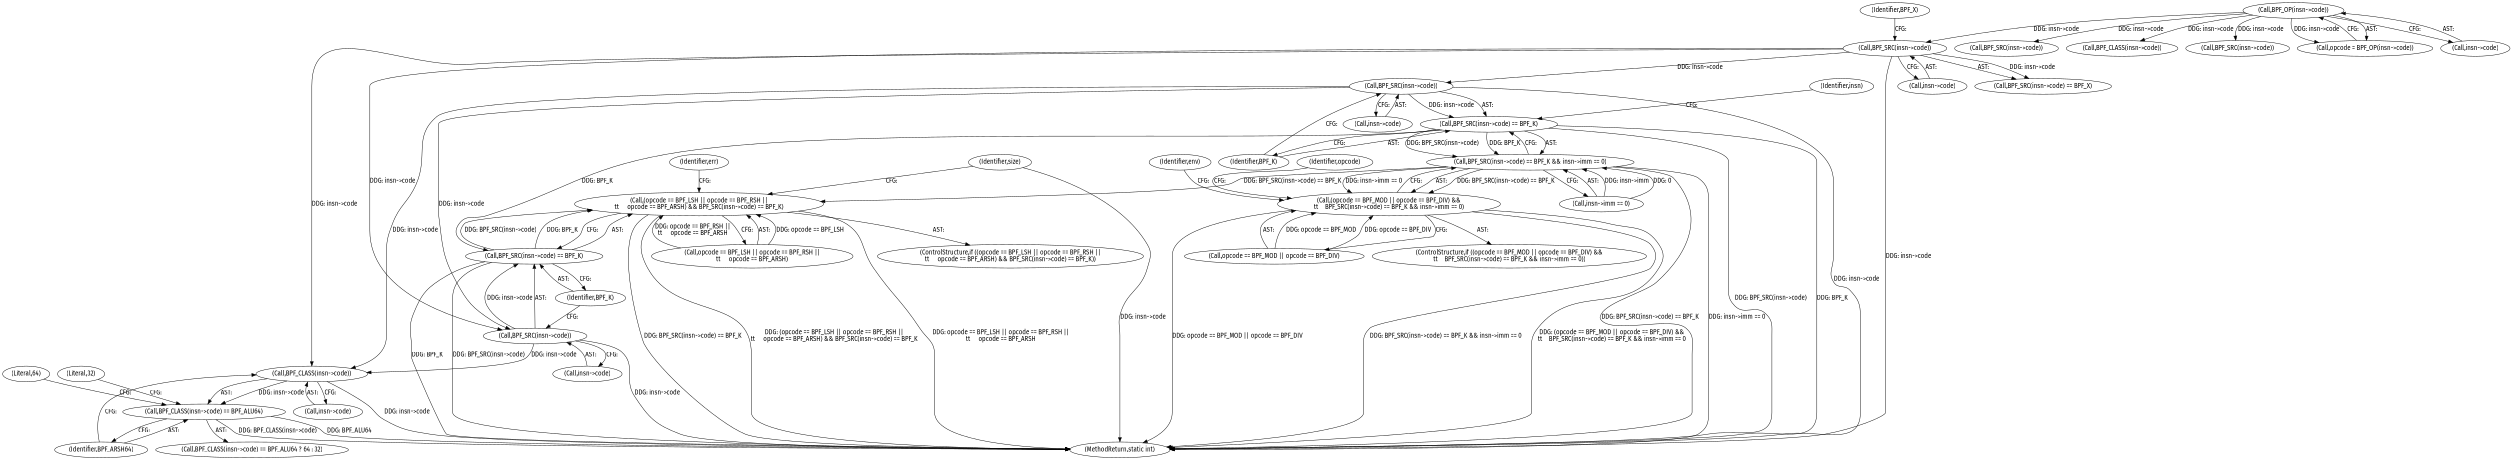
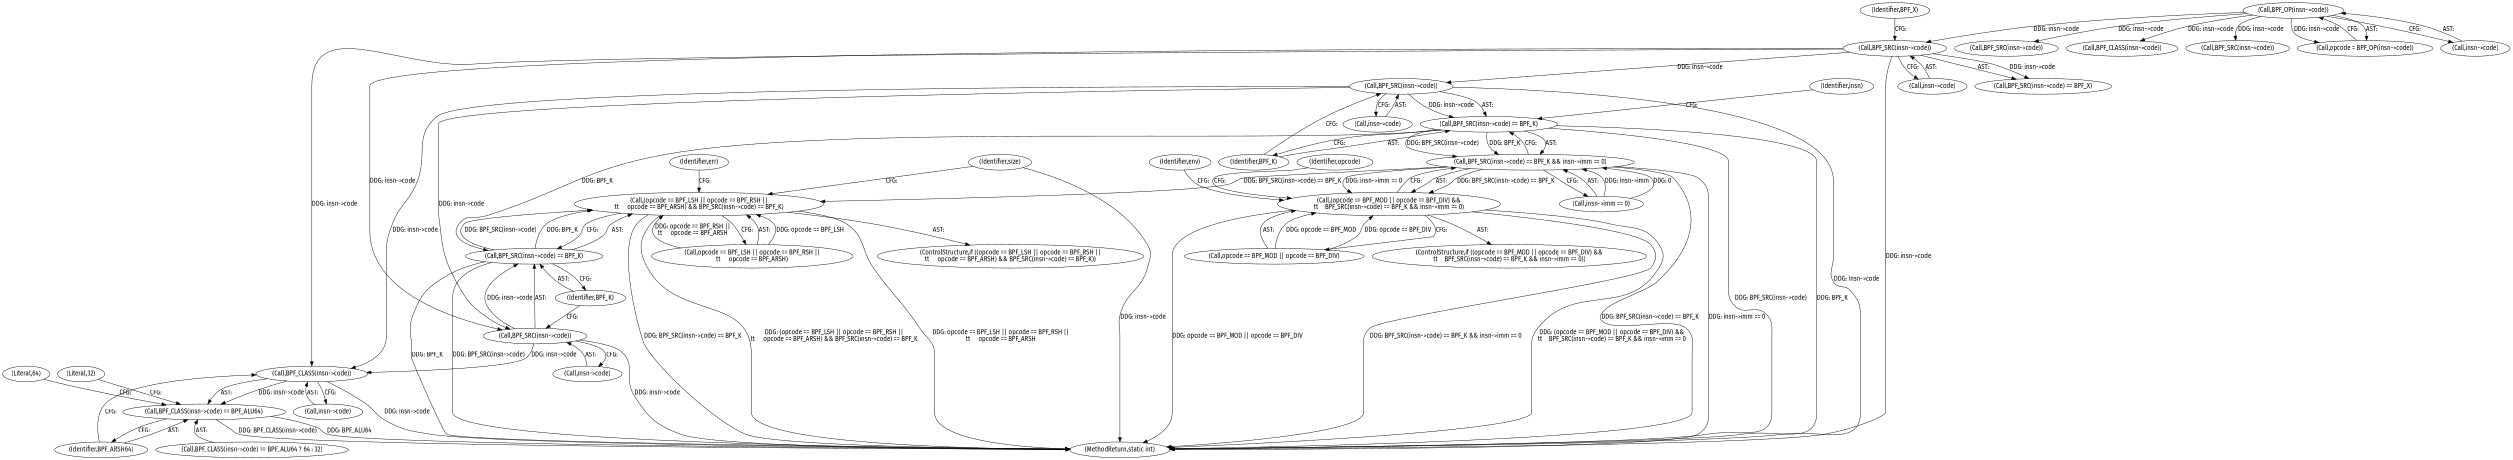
edge "(Call,BPF_CLASS(insn->code) == BPF_ALU64)" -> "(Call,BPF_CLASS(insn->code) == BPF_ALU64 ? 64 : 32)": reversed
